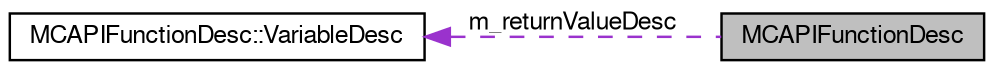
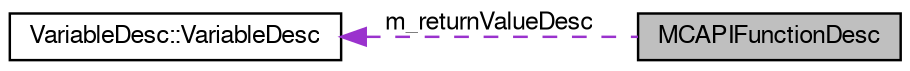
node "MCAPIFunctionDesc::VariableDesc": label "MCAPIFunctionDesc::VariableDesc" -> "VariableDesc::VariableDesc"
